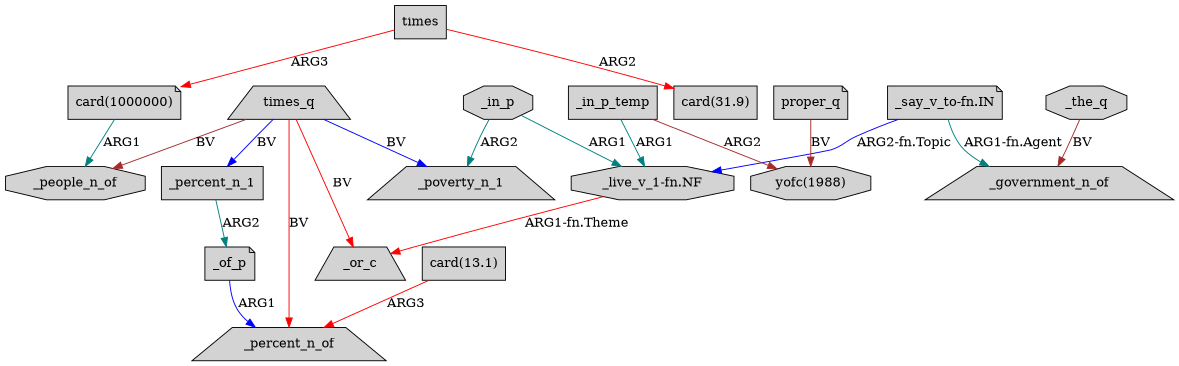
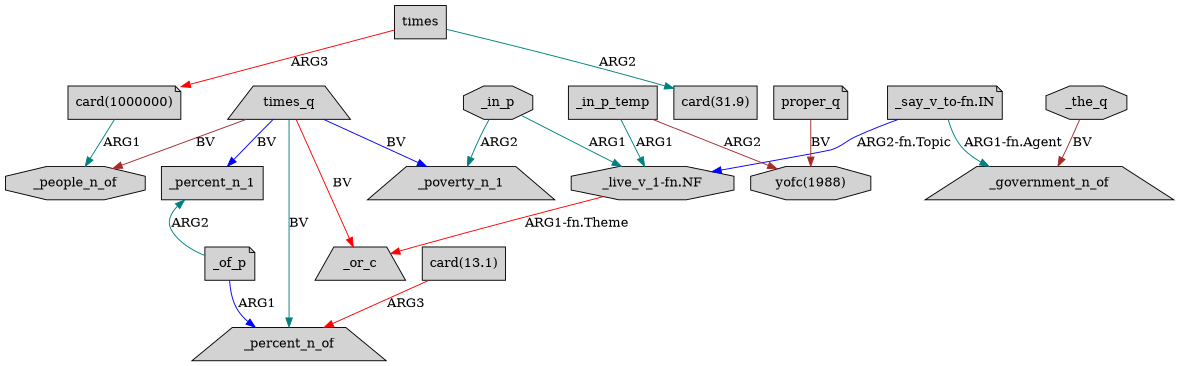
edge "times" -> "card(31.9)": color red -> teal
edge "_percent_n_1" -> "_of_p": reversed
edge "times_q" -> "_percent_n_of": color red -> teal
